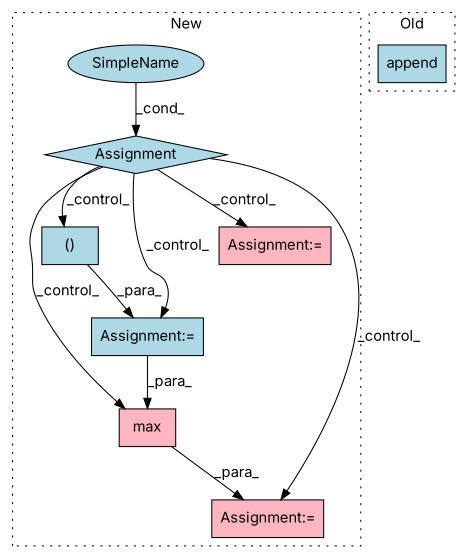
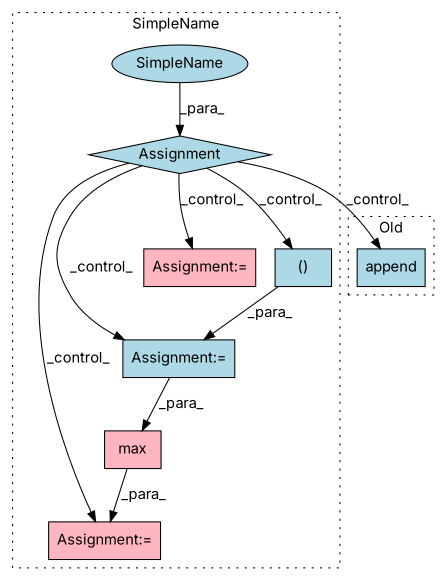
cluster "New": label "New" -> "SimpleName"
edge "SimpleName" -> "Assignment": label "_cond_" -> "_para_"
edge "Assignment" -> "max": now "Assignment" -> "append"
